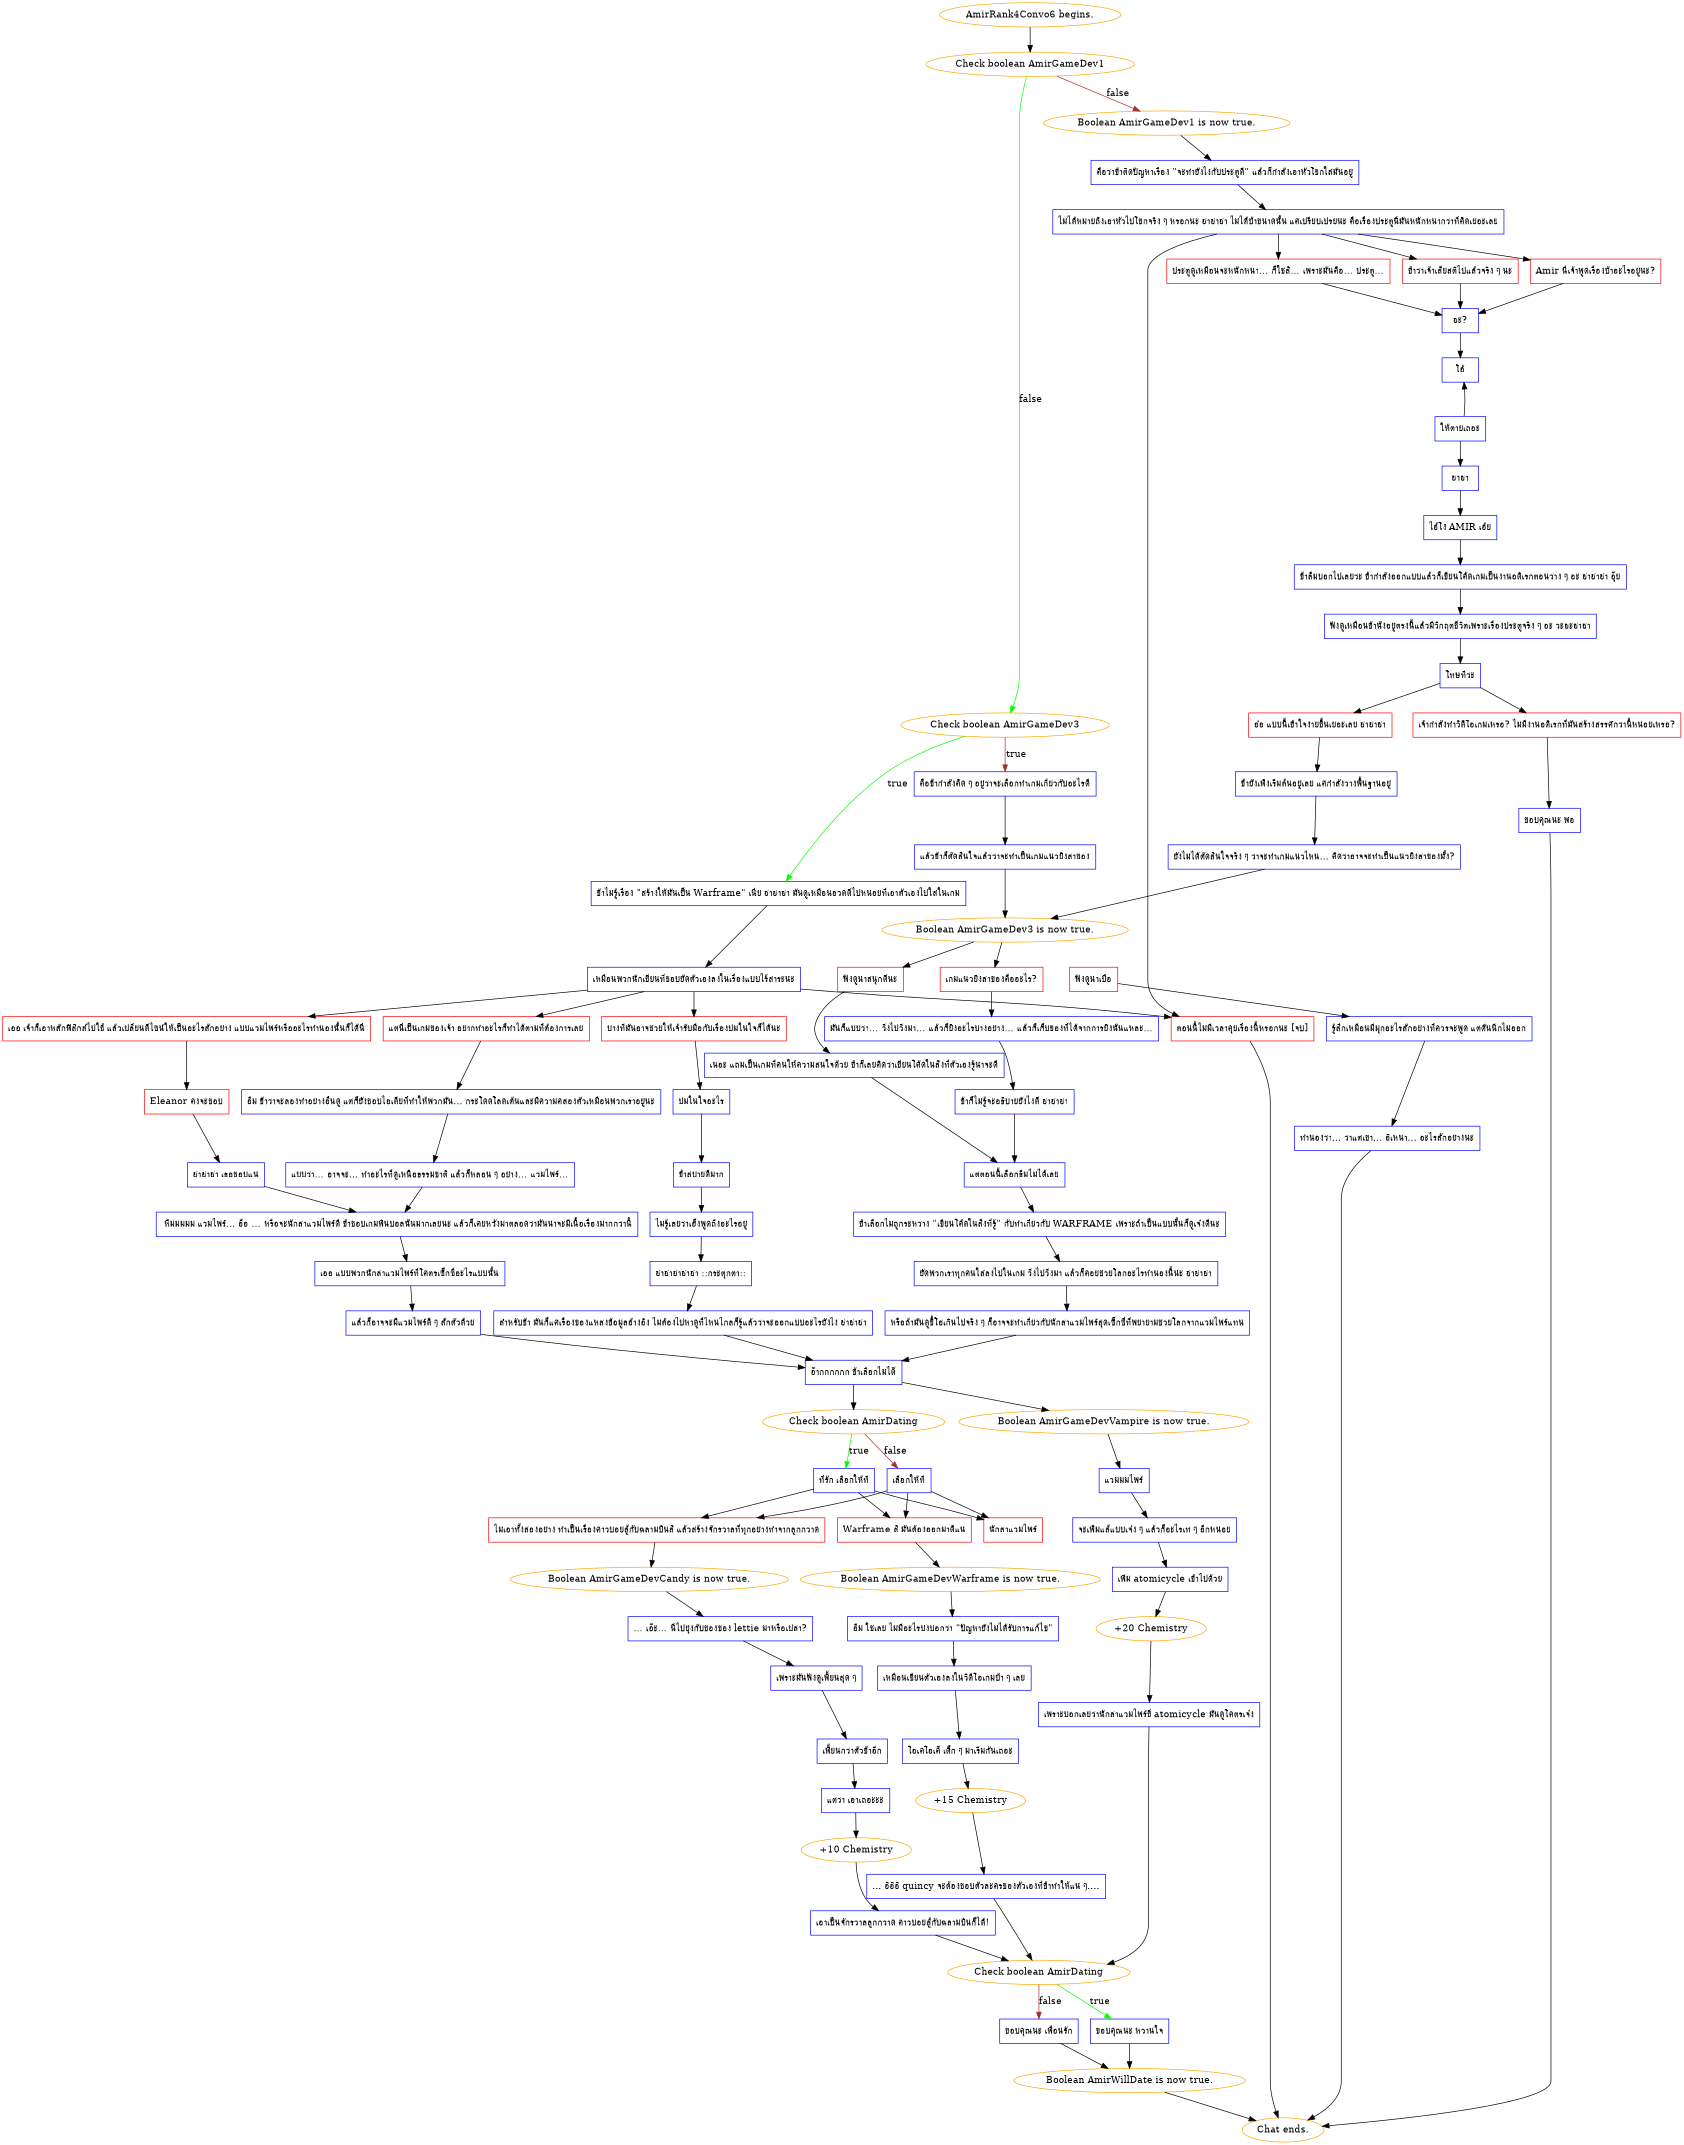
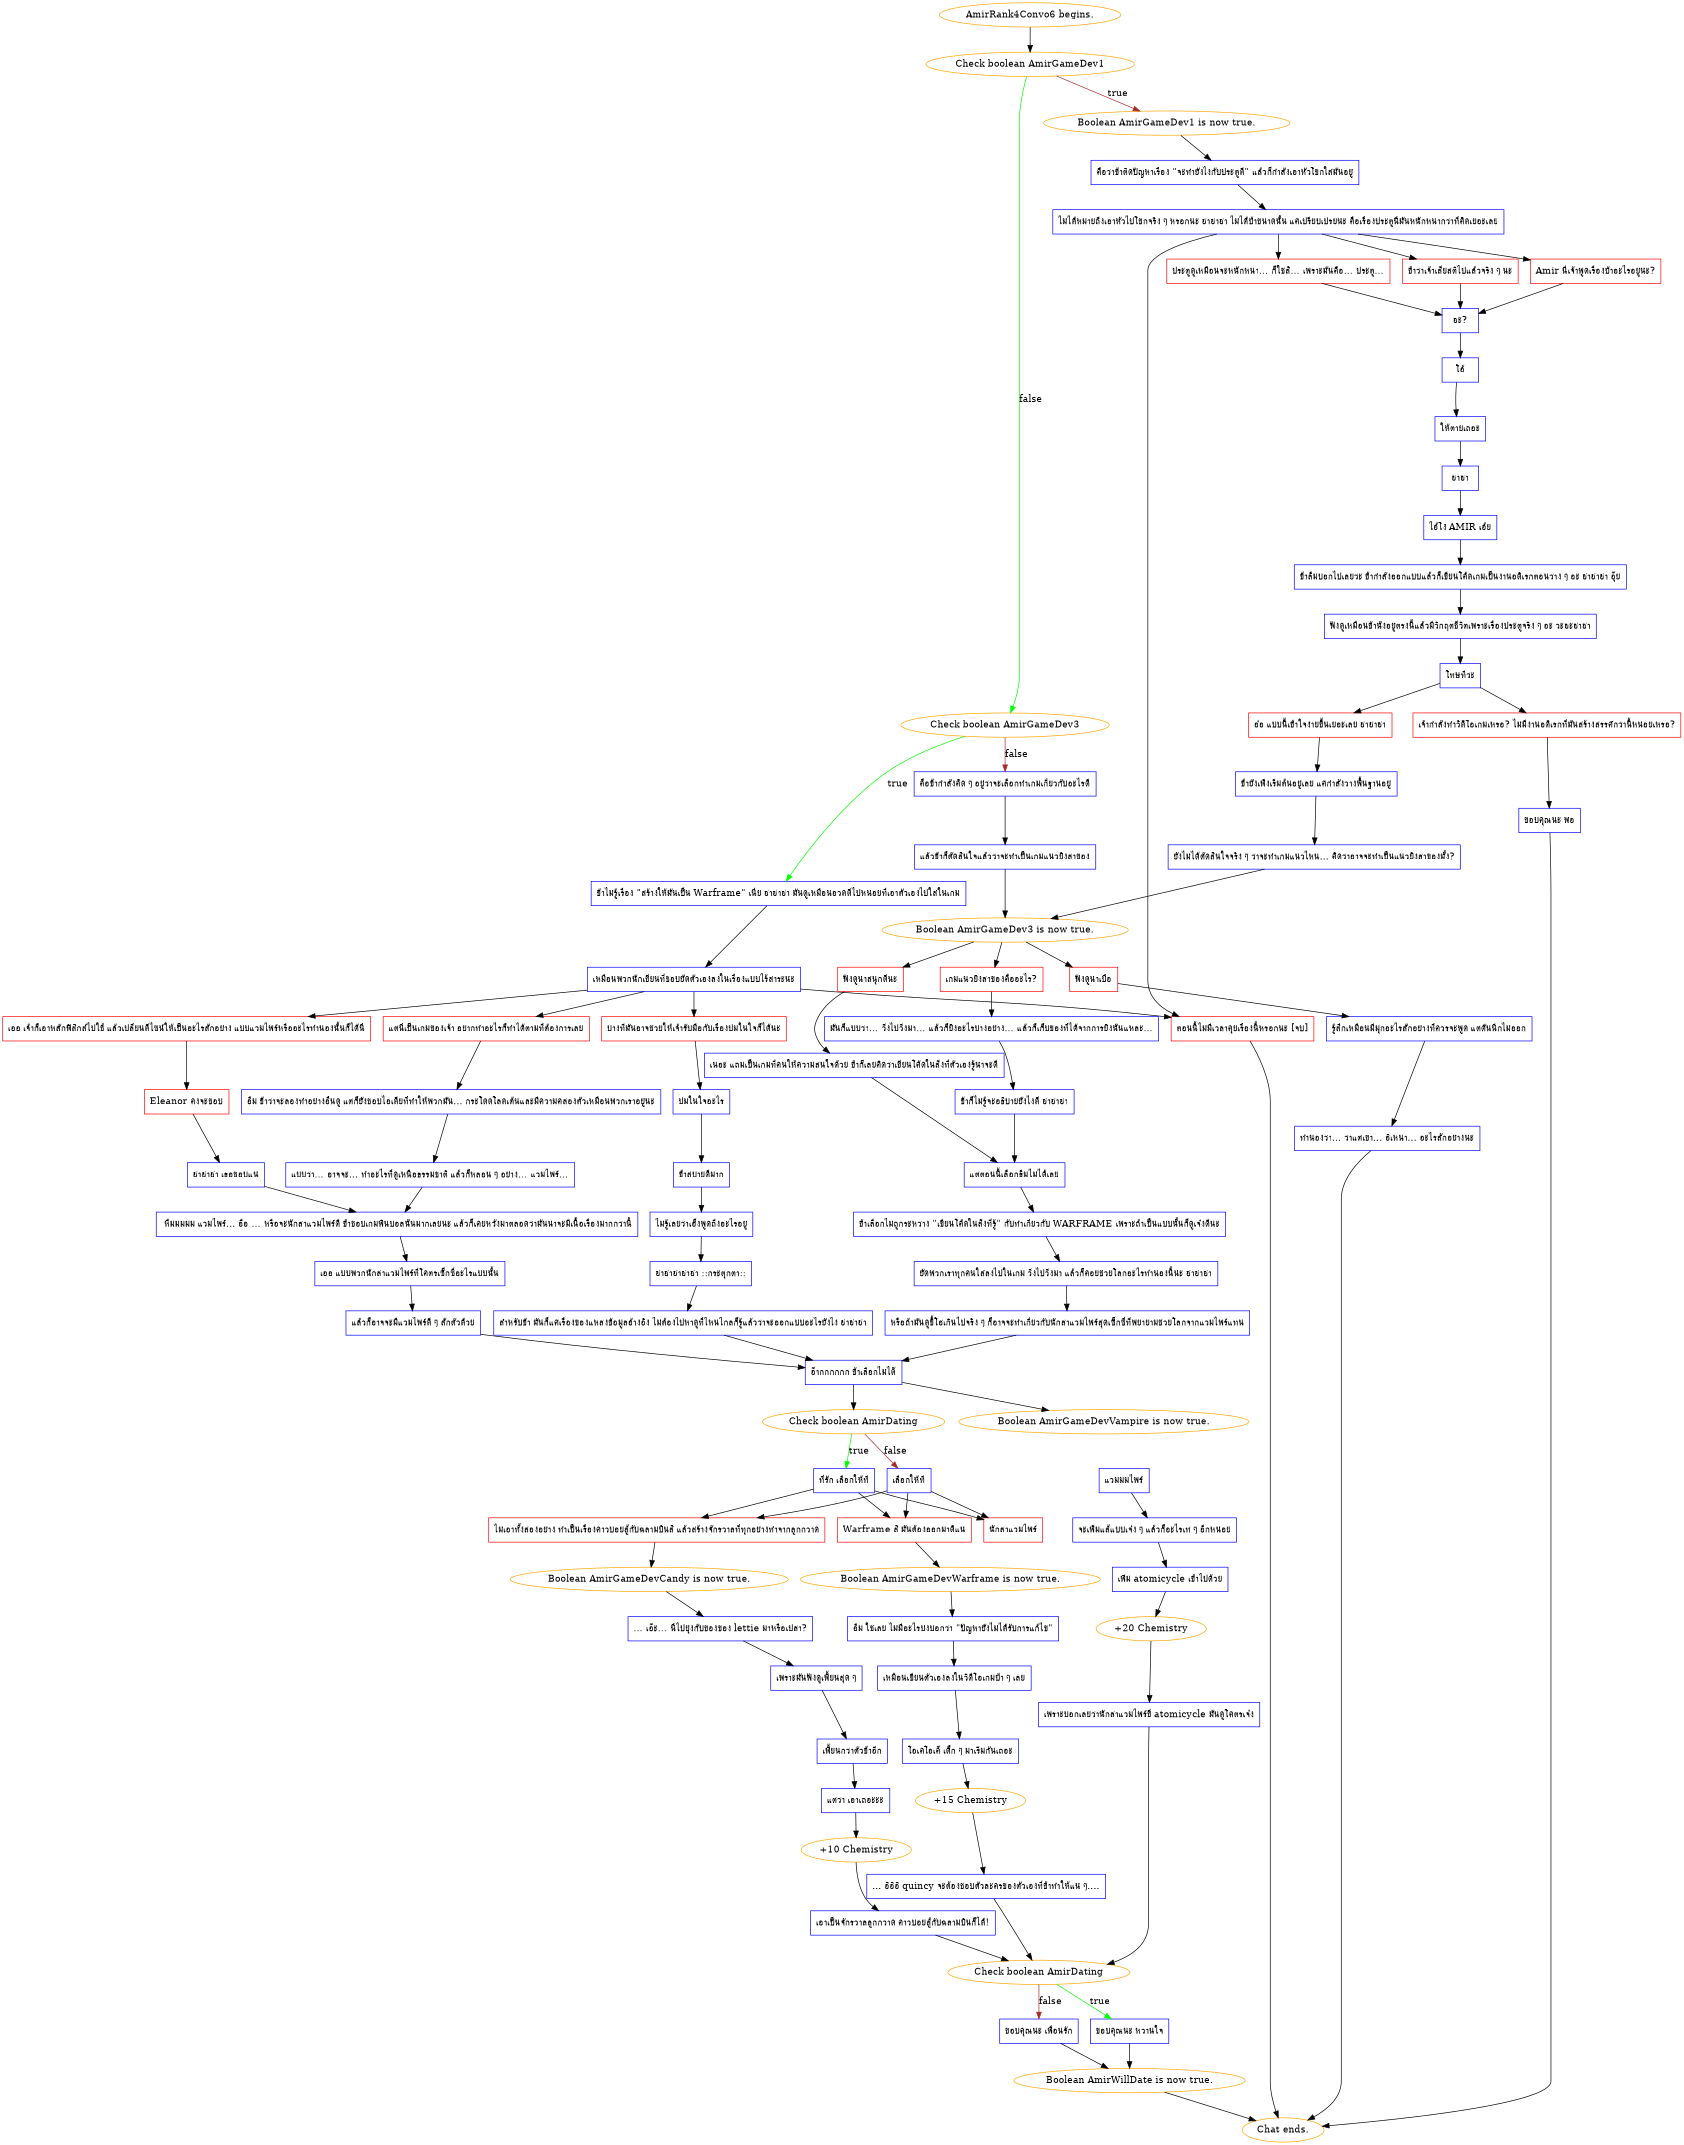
edge "Check boolean AmirGameDev1" -> "Boolean AmirGameDev1 is now true.": label "false" -> "true"
edge "ให้ตายเถอะ" -> "โอ้": reversed
edge "Check boolean AmirGameDev3" -> "คือข้ากำลังคิด ๆ อยู่ว่าจะเลือกทำเกมเกี่ยวกับอะไรดี": label "true" -> "false"
edge "Boolean AmirGameDev3 is now true." -> "ฟังดูน่าเบื่อ": added
edge "Boolean AmirGameDevVampire is now true." -> "แวมมมไพร์": removed
